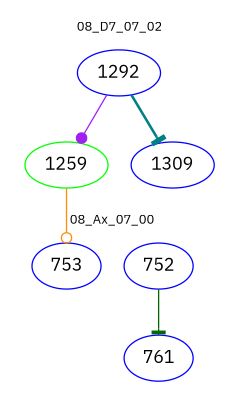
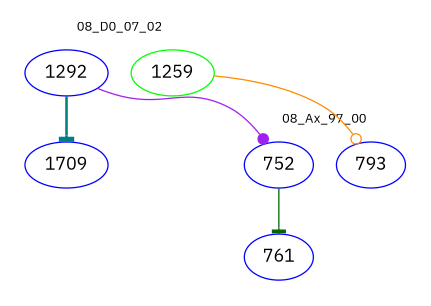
cluster "08_D7_07_02": label "08_D7_07_02" -> "08_D0_07_02"
edge "1292" -> "1259": now "1292" -> "752"
node "1309": label "1309" -> "1709"
cluster "08_Ax_07_00": label "08_Ax_07_00" -> "08_Ax_97_00"
node "753": label "753" -> "793"
